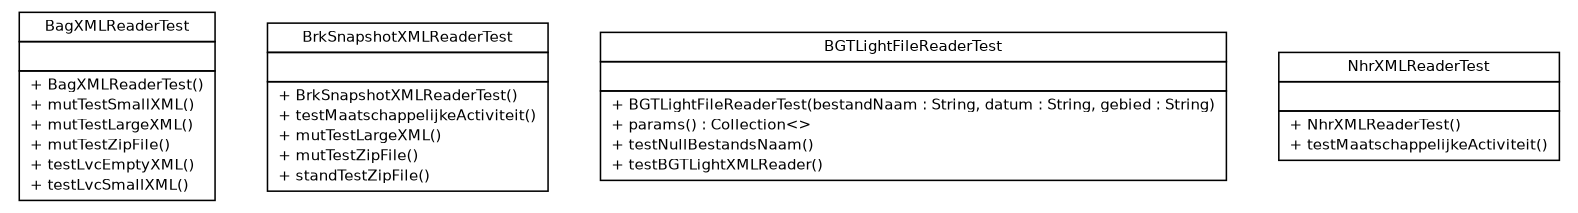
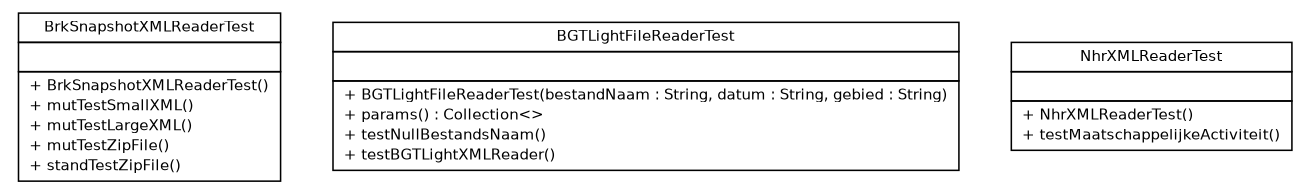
node "BagXMLReaderTest": removed
node "BrkSnapshotXMLReaderTest": text "+ testMaatschappelijkeActiviteit()" -> "+ mutTestSmallXML()"
